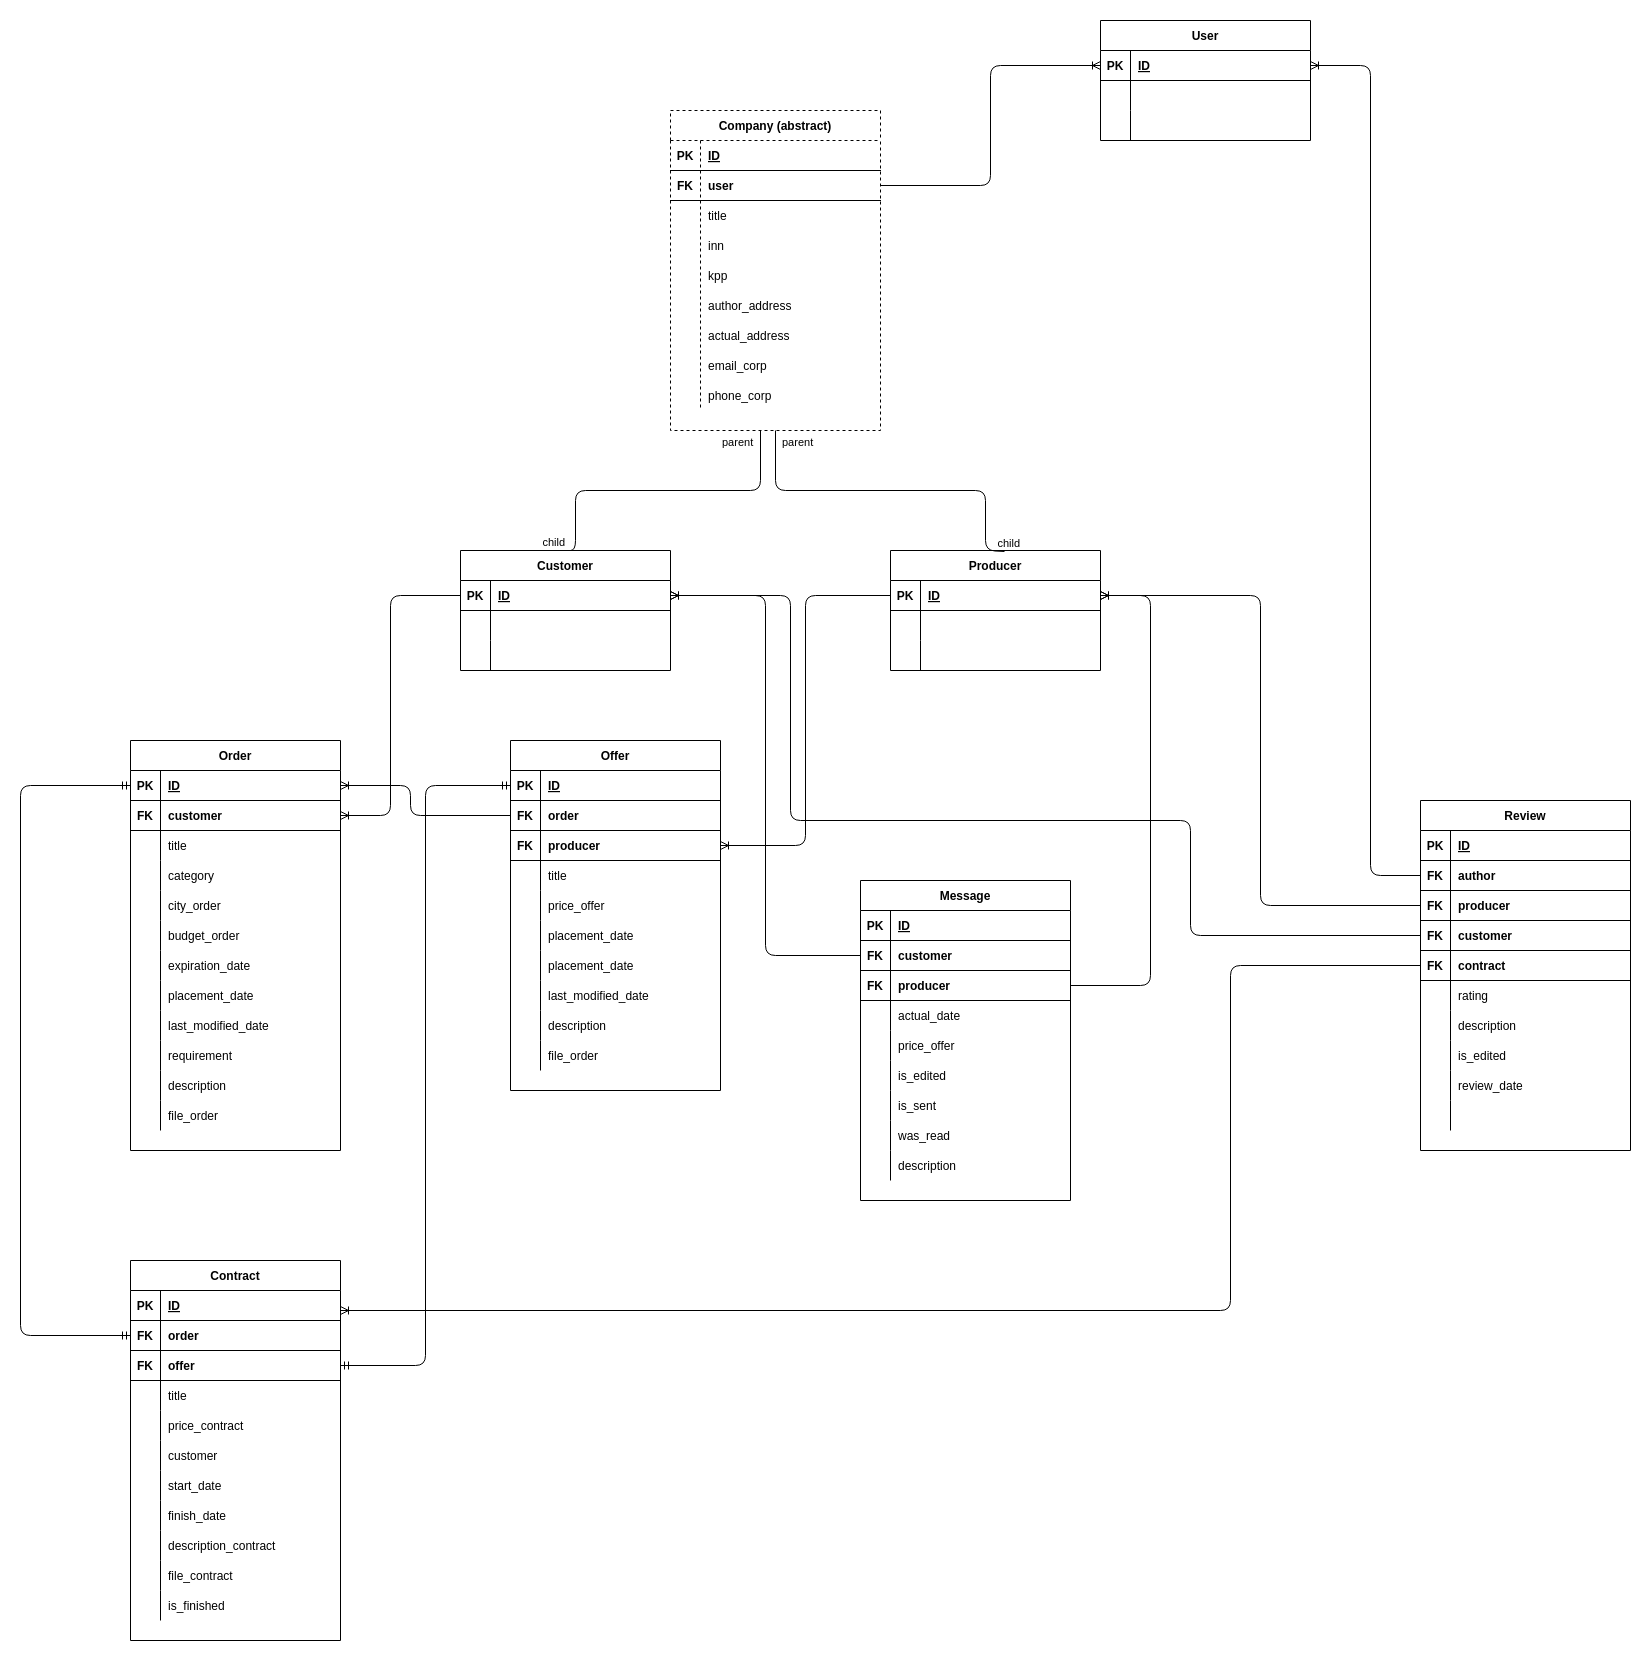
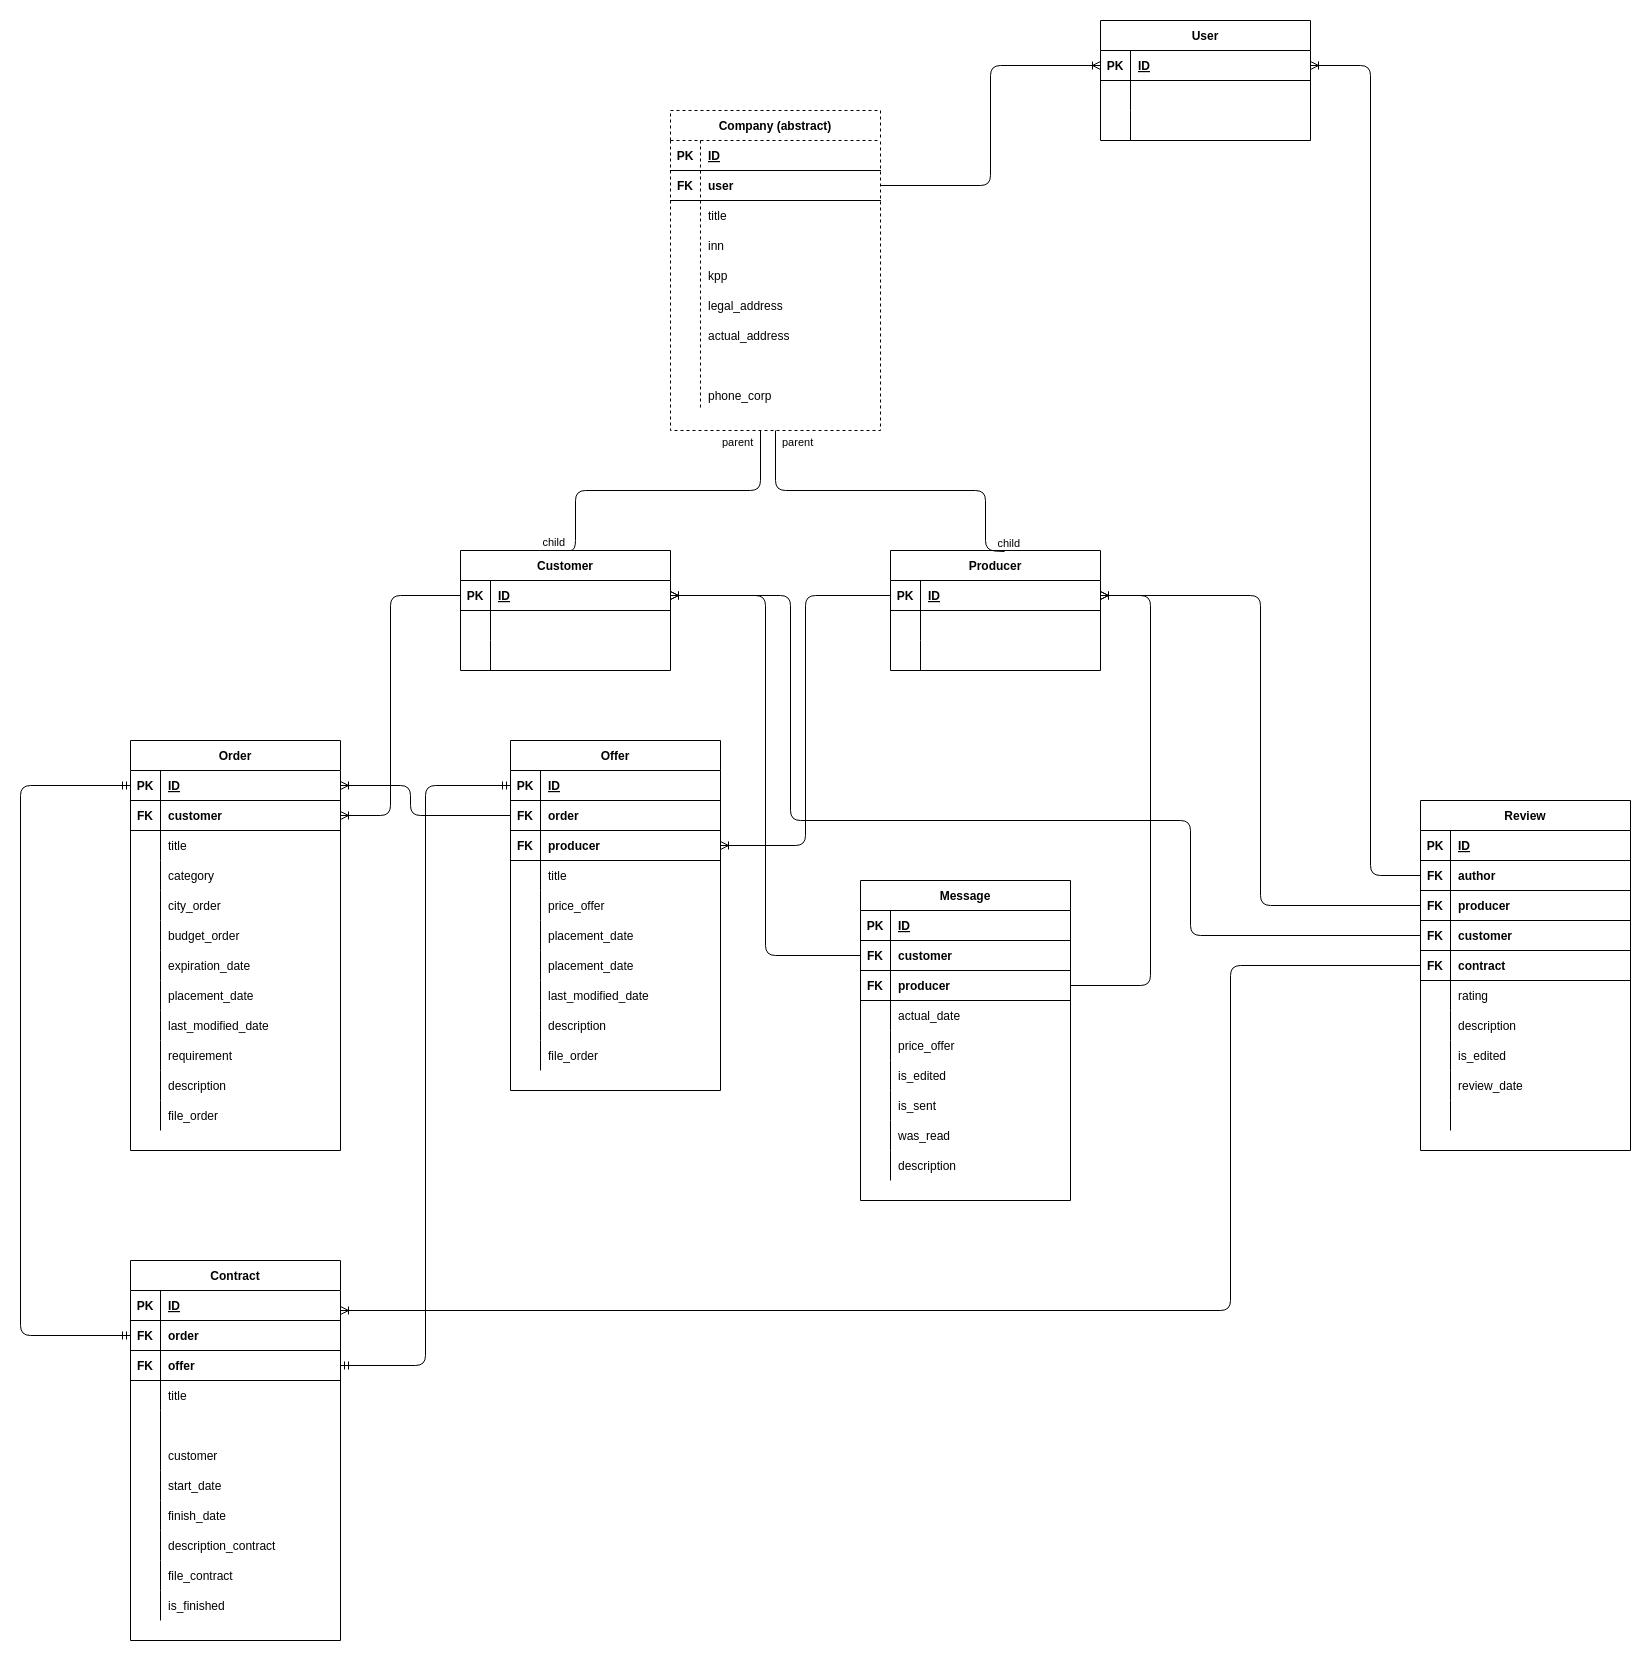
node "author_address": label "author_address" -> "legal_address"
node "email_corp": removed
node "price_contract": removed
